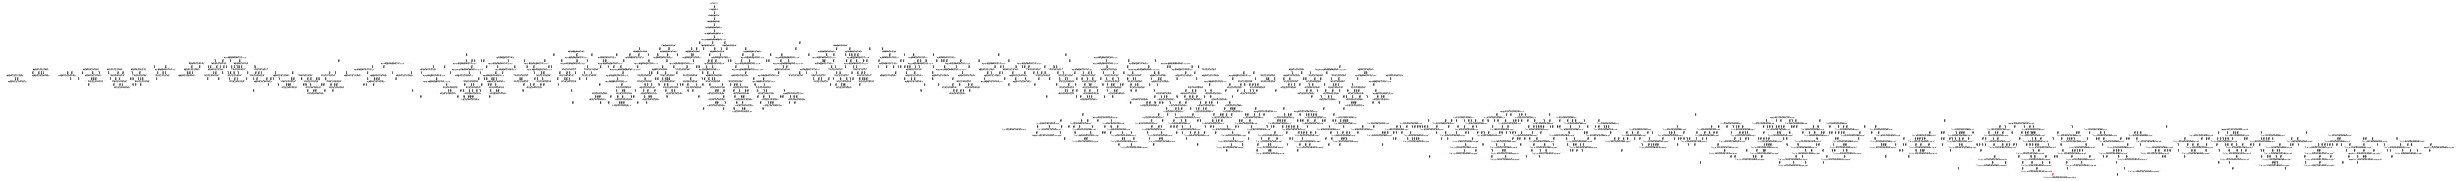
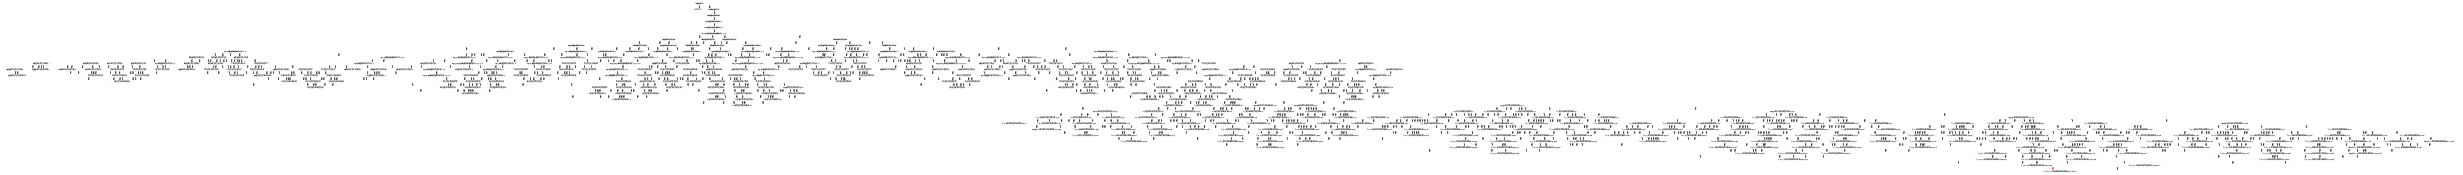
edge "S0: [0, 0] [0, 0] [0, 0] [0, 0] {}{}" -> "S1: [0, 0] [0, 0] [0, 0] [60, 75] {T0J0:60-75}{1}": reversed
